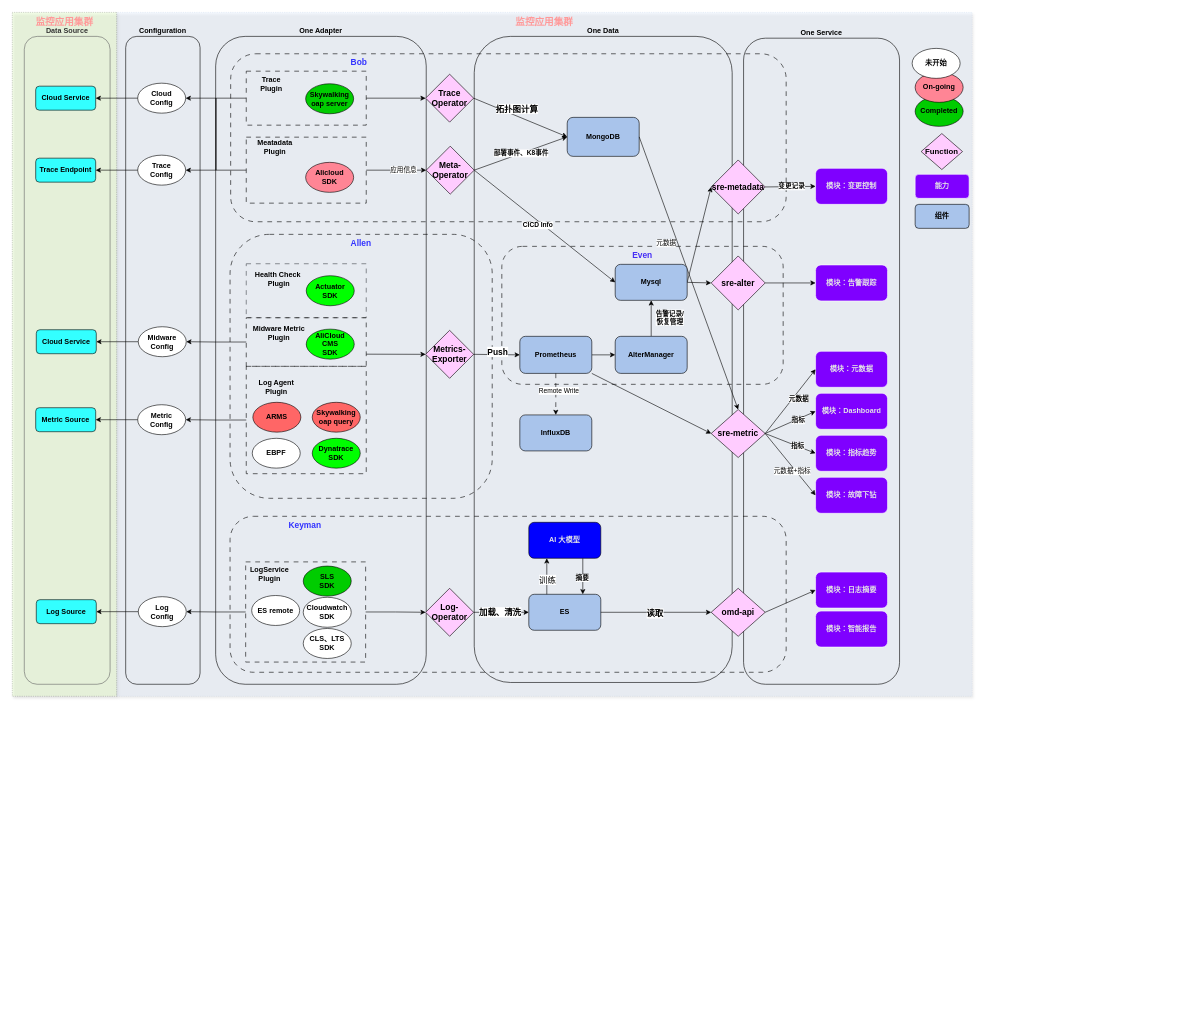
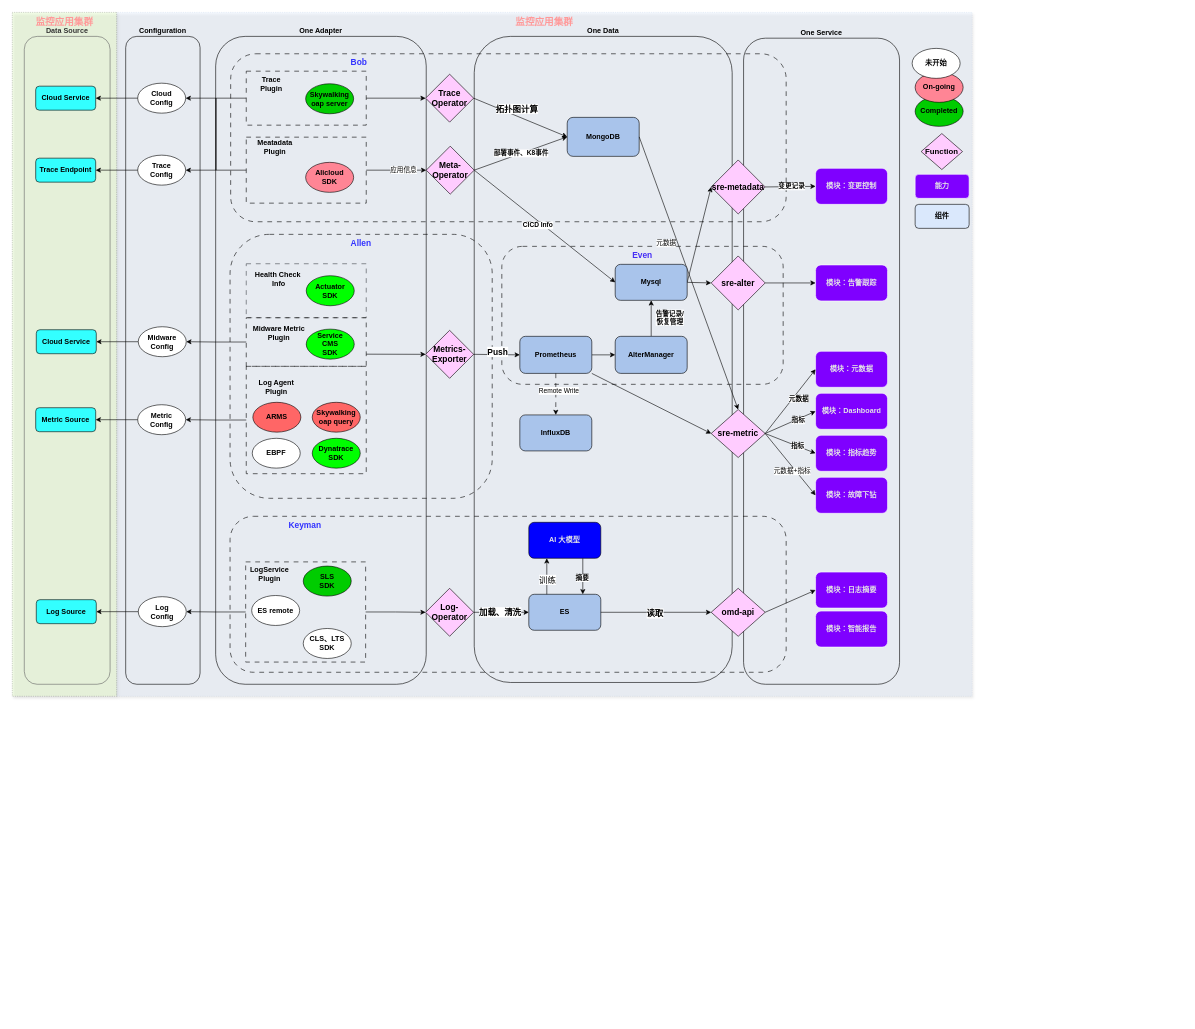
node "组件": fillcolor #a9c4eb -> #dae8fc
node "Health Check Plugin": label "Health Check Plugin" -> "Health Check Info"
node "AliCloud CMS SDK": label "AliCloud CMS SDK" -> "Service CMS SDK"
node "Cloudwatch SDK": removed
